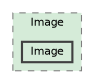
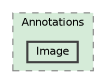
cluster "Image": label "Image" -> "Annotations"
